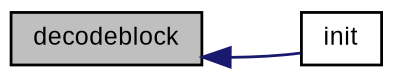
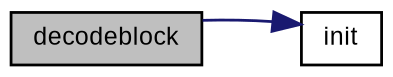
edge "init" -> "decodeblock": reversed
